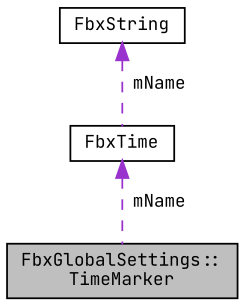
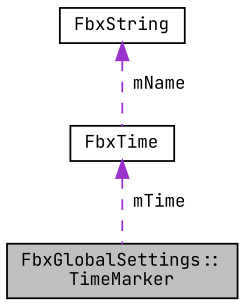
edge "FbxGlobalSettings:: TimeMarker" -> "FbxTime": label " mName" -> " mTime"
